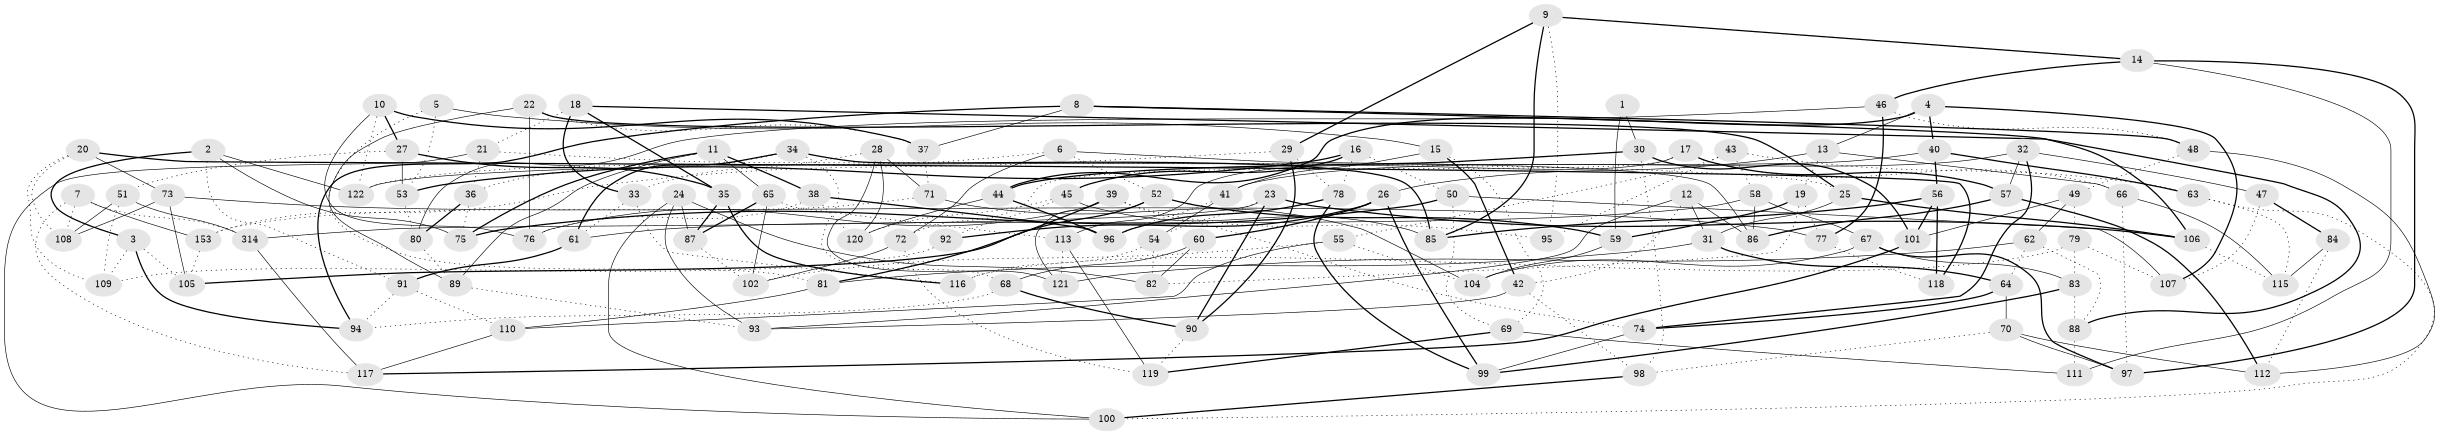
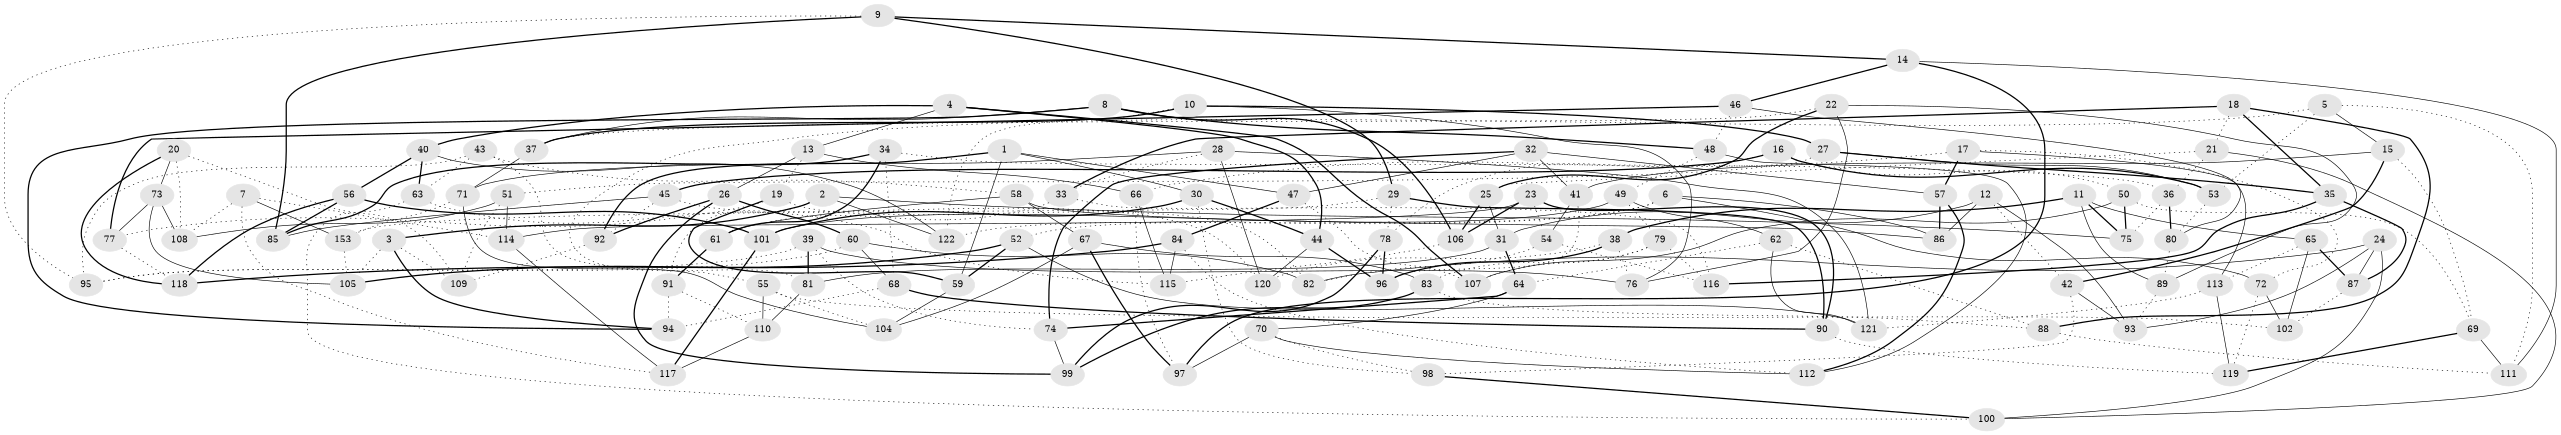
edge "5" -- "111": added
edge "1" -- "92": added
edge "37" -- "71": style dotted -> solid
edge "1" -- "47": added
node "314": label "314" -> "114"
edge "84" -- "118": added
edge "60" -- "95": added
